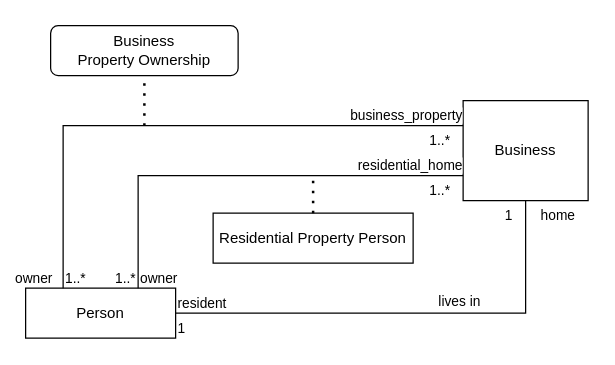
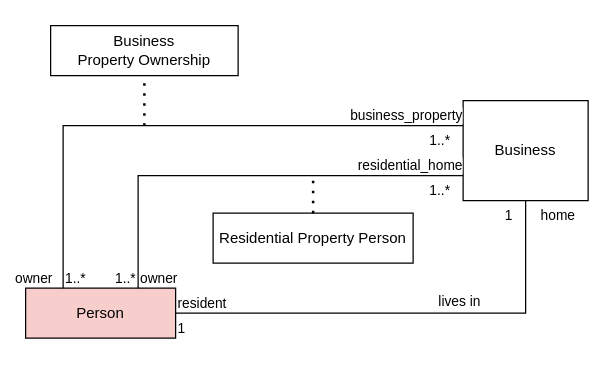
node "Business Property Ownership": shape rounded rectangle -> rectangle
node "Person": fillcolor #ffffff -> #f8cecc
